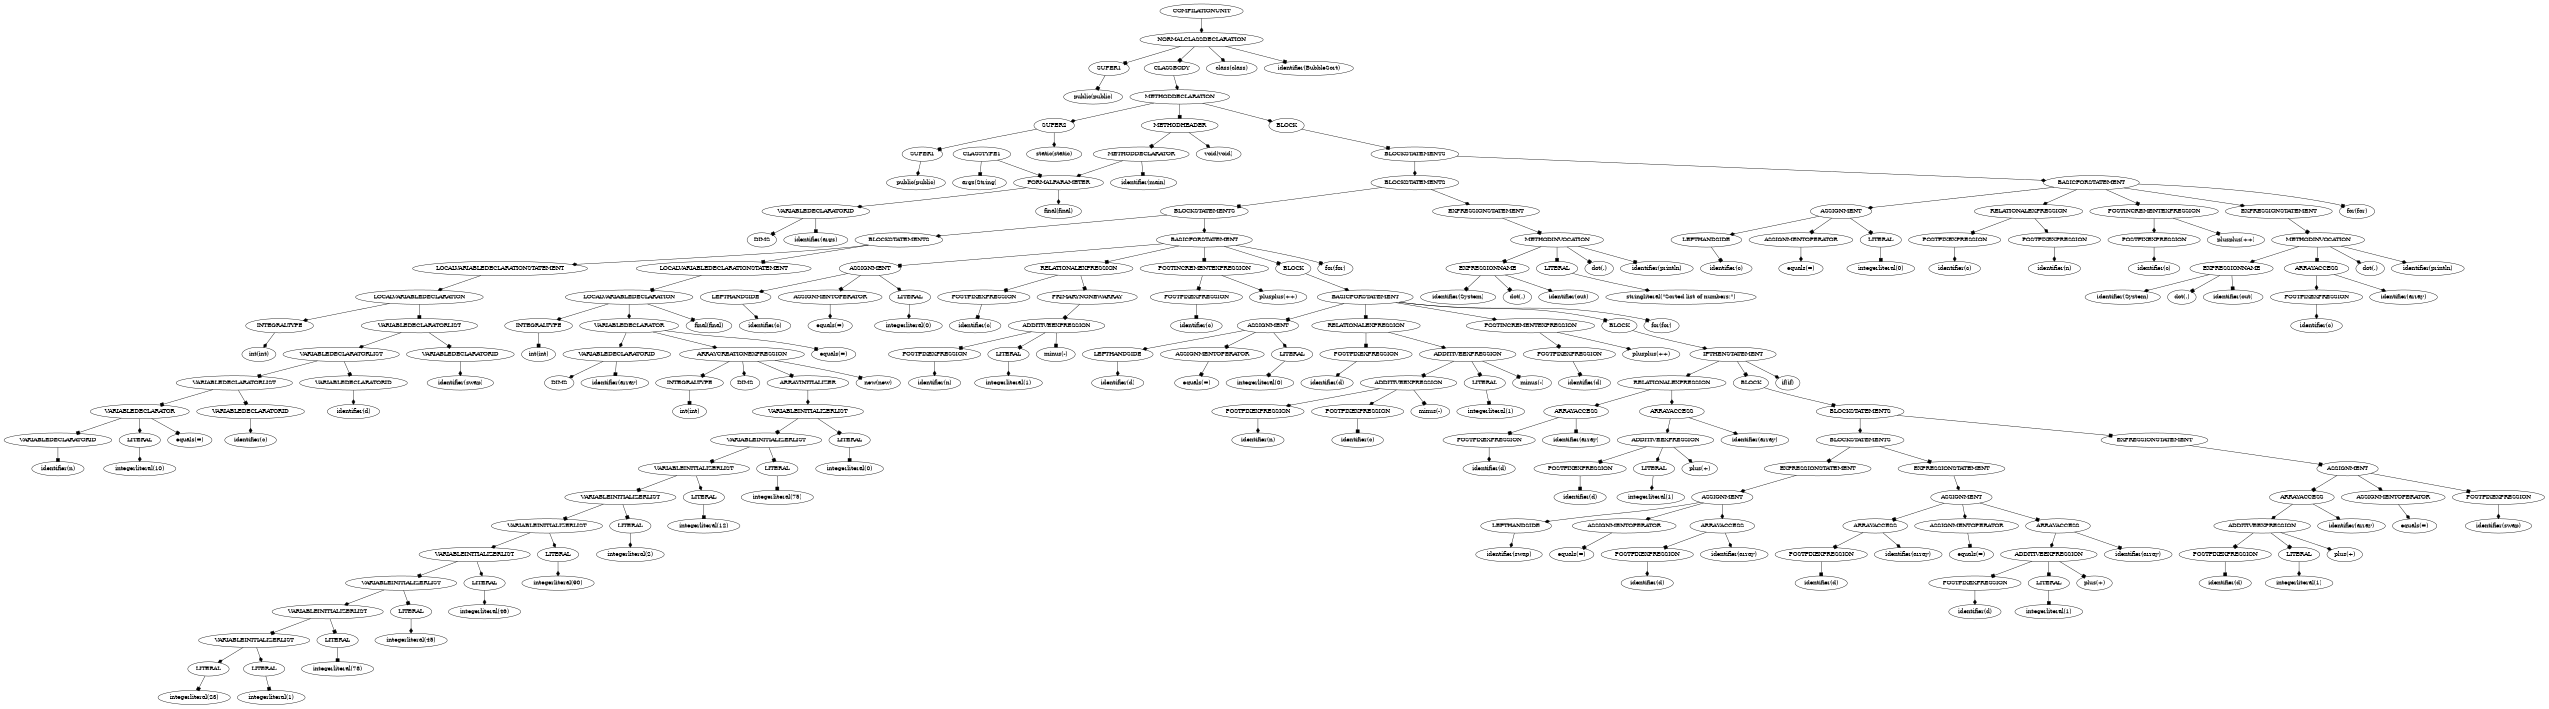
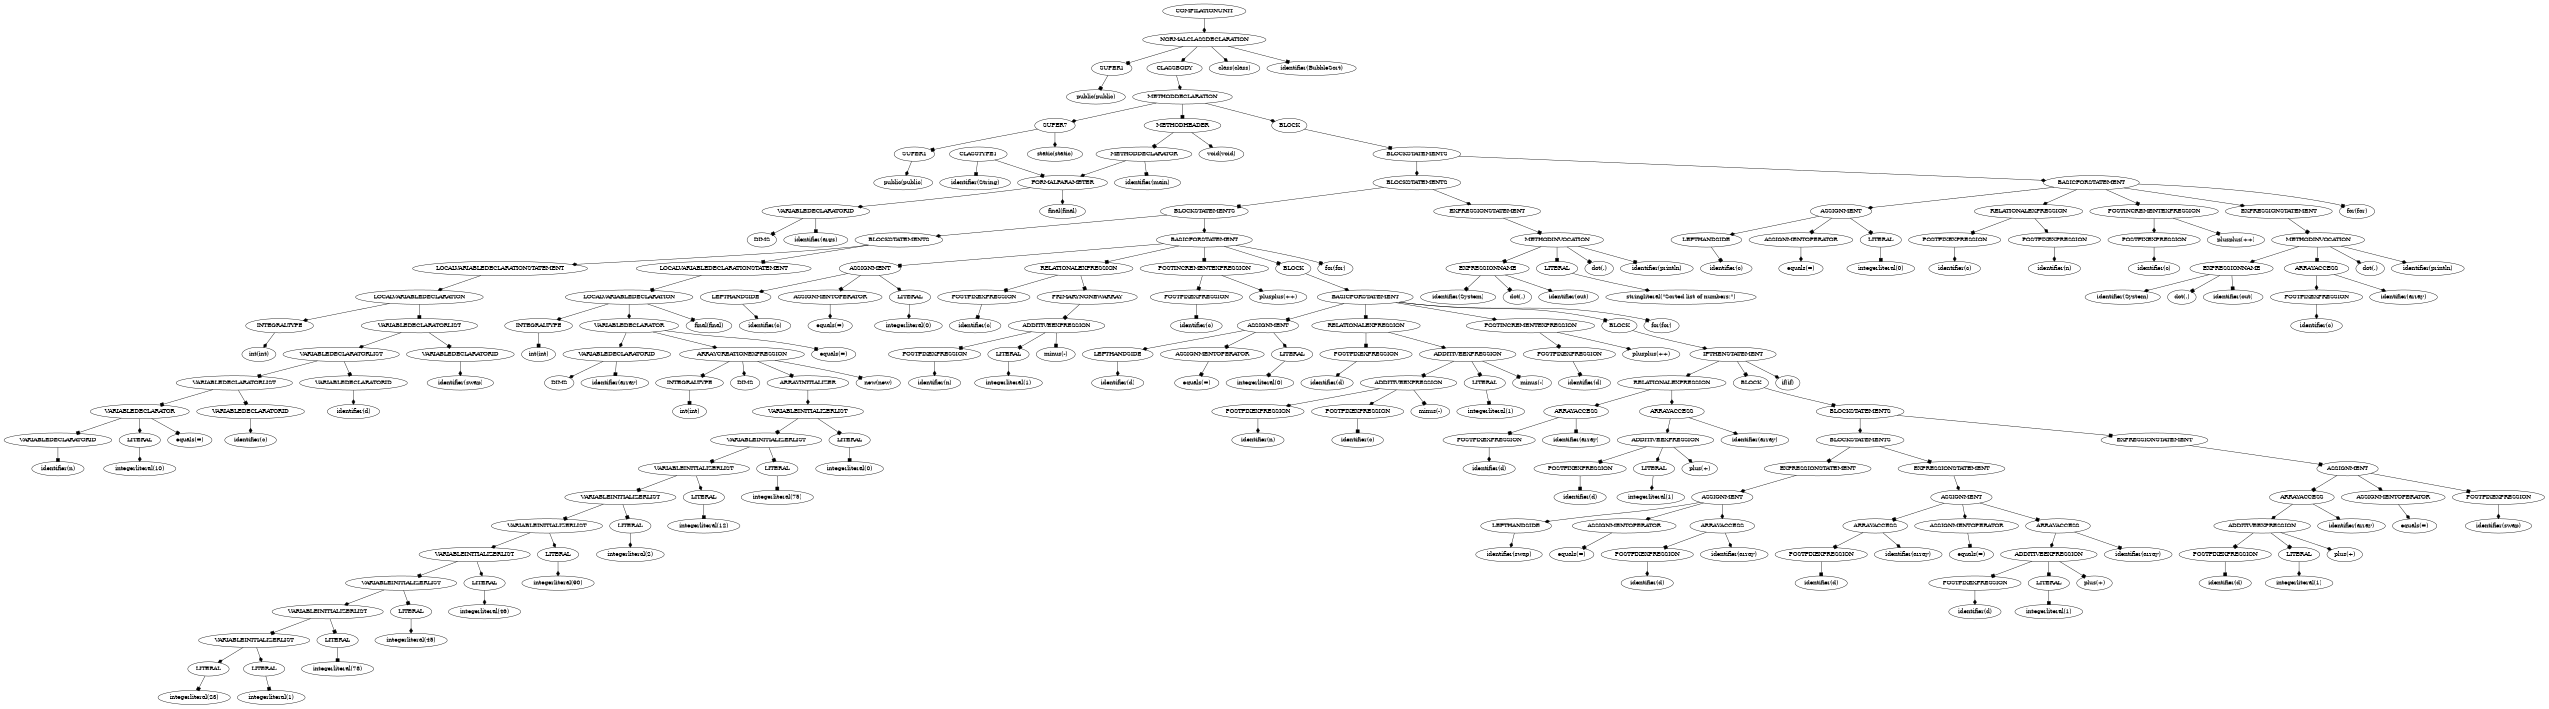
edge "NORMALCLASSDECLARATION" -> "CLASSBODY": arrowhead box -> diamond
node "SUPER2": label "SUPER2" -> "SUPER7"
node "args(String)": label "args(String)" -> "identifier(String)"
